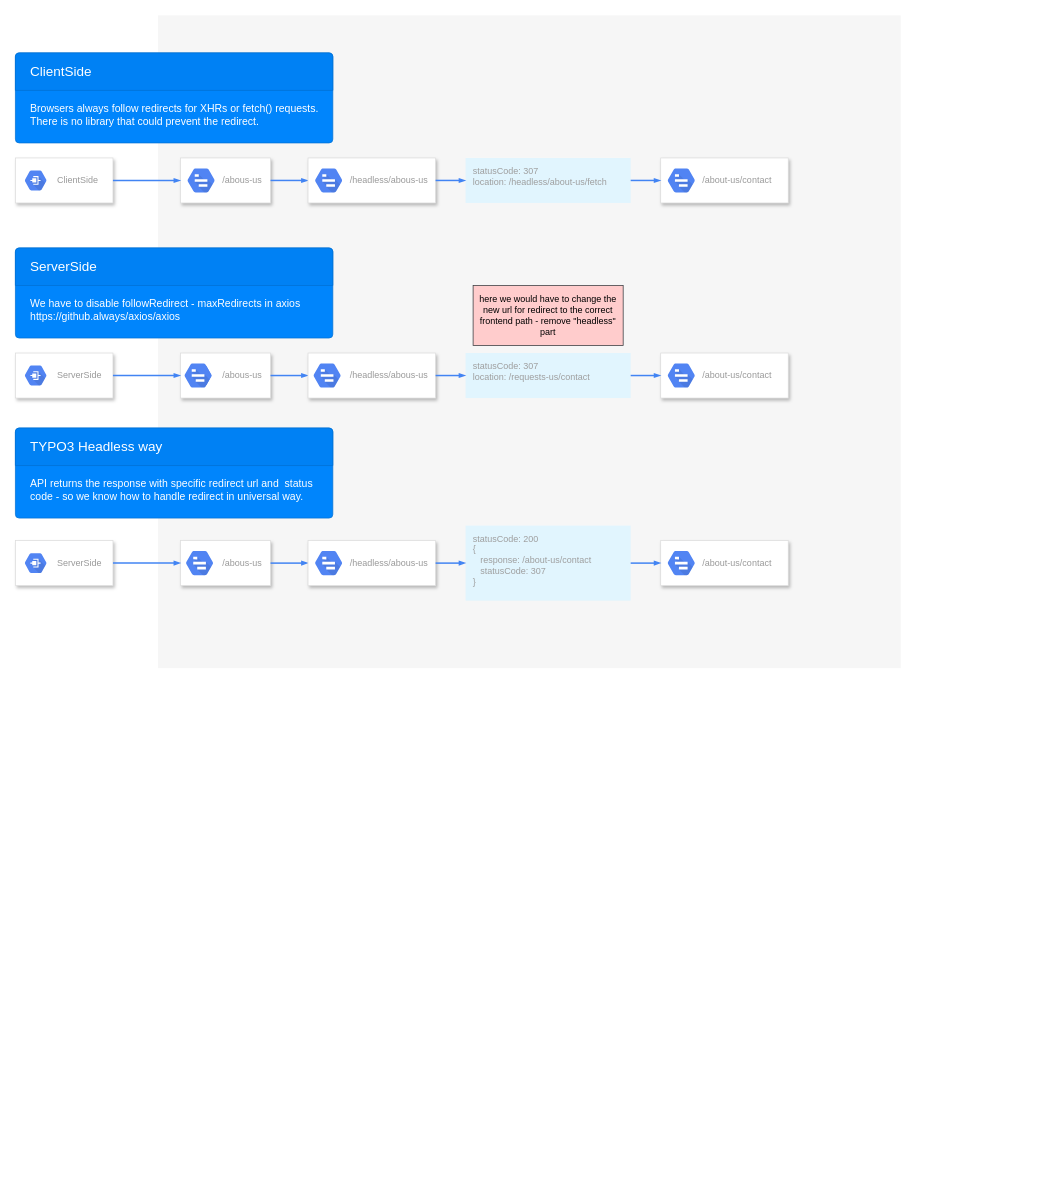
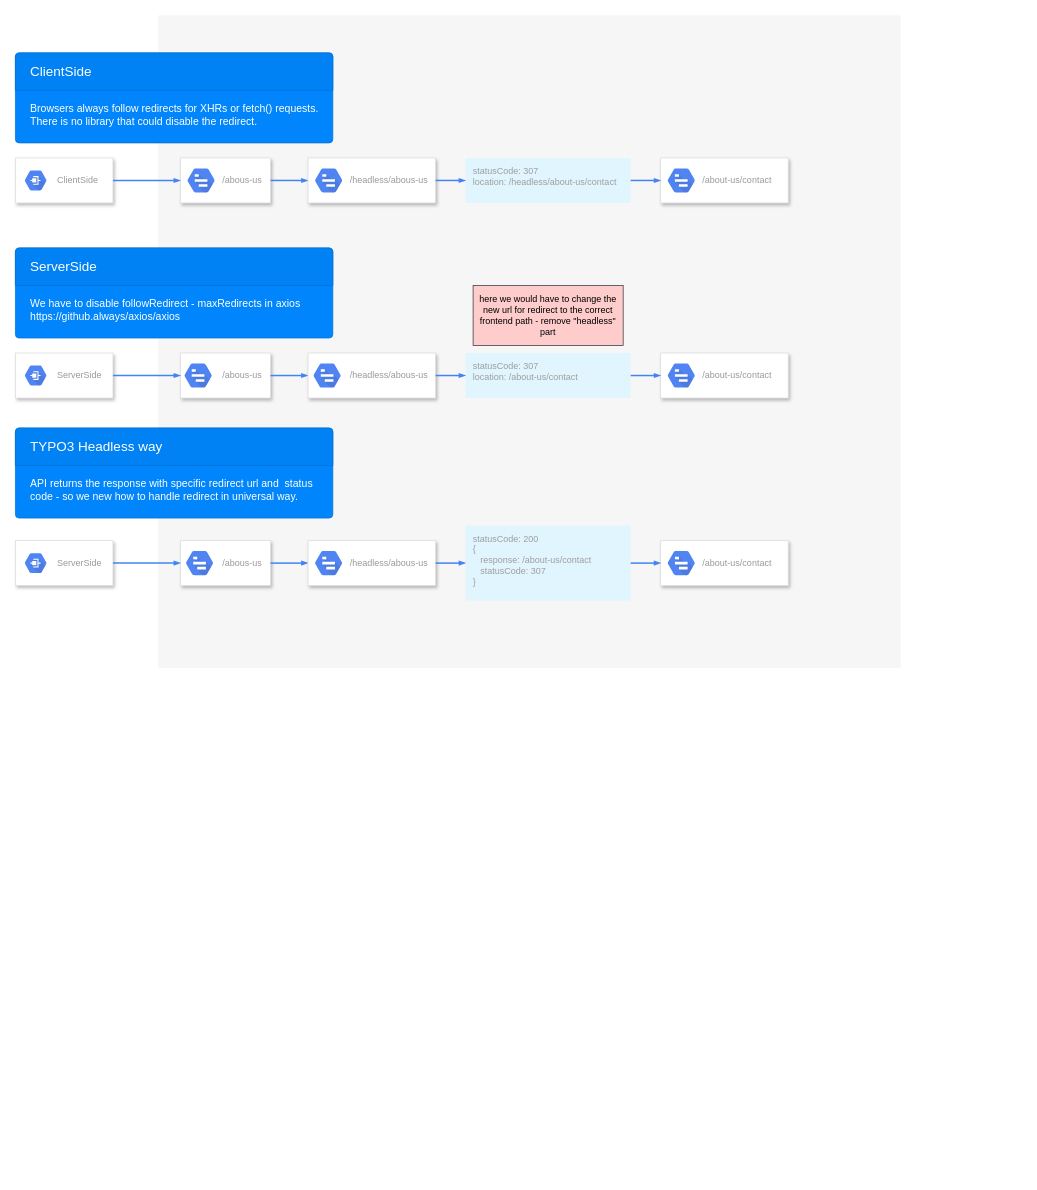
node "Browsers always follow redirects for XHRs or fetch() requests. There is no library that could prevent the redirect.": label "Browsers always follow redirects for XHRs or fetch() requests. There is no library that could prevent the redirect." -> "Browsers always follow redirects for XHRs or fetch() requests. There is no library that could disable the redirect."
node "statusCode: 307 location: /headless/about-us/fetch": label "statusCode: 307 location: /headless/about-us/fetch" -> "statusCode: 307 location: /headless/about-us/contact"
node "statusCode: 307 location: /requests-us/contact": label "statusCode: 307 location: /requests-us/contact" -> "statusCode: 307 location: /about-us/contact"
node "API returns the response with specific redirect url and status code - so we know how to handle redirect in universal way.": label "API returns the response with specific redirect url and status code - so we know how to handle redirect in universal way." -> "API returns the response with specific redirect url and status code - so we new how to handle redirect in universal way."
